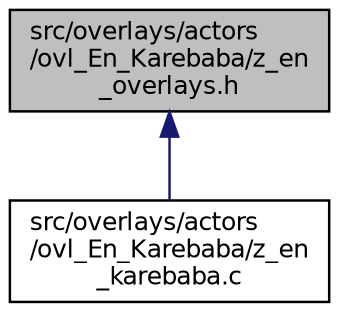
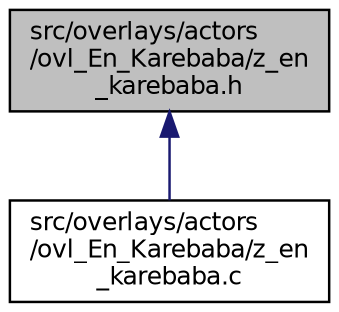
node "src/overlays/actors /ovl_En_Karebaba/z_en _overlays.h": label "src/overlays/actors /ovl_En_Karebaba/z_en _overlays.h" -> "src/overlays/actors /ovl_En_Karebaba/z_en _karebaba.h"
